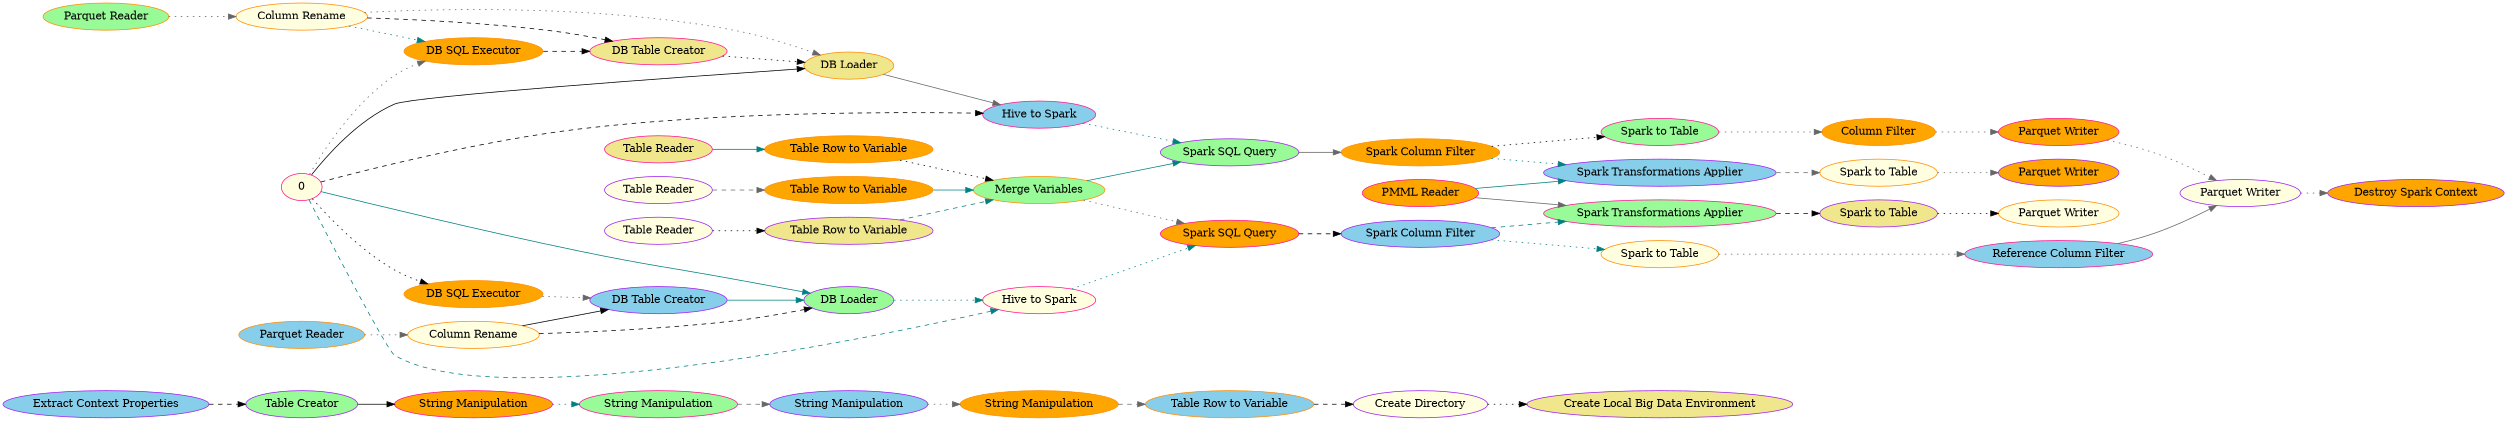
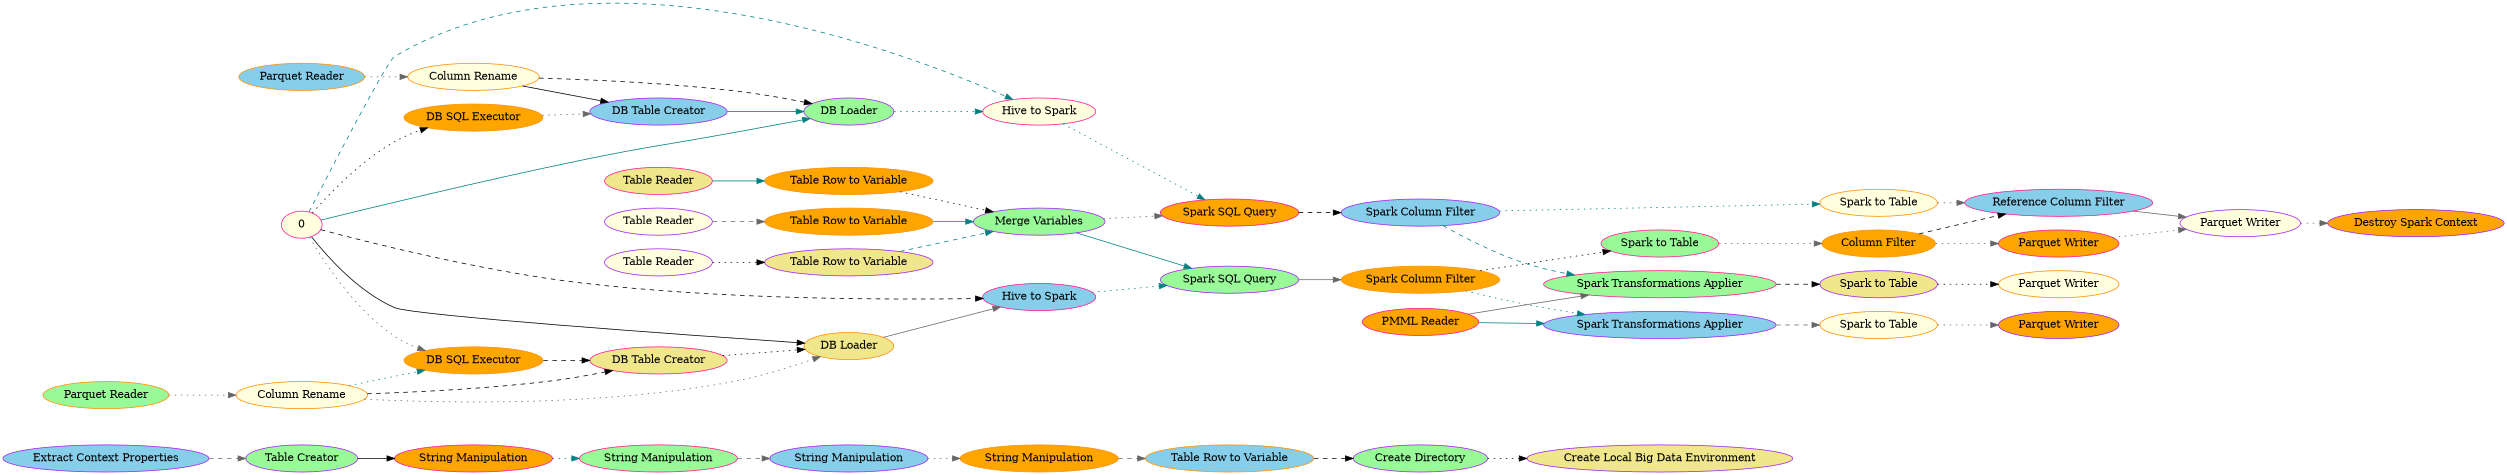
node "Merge Variables": color darkorange -> purple
edge "Column Filter" -> "Reference Column Filter": added
edge "Extract Context Properties" -> "Table Creator": color black -> gray40
node "Create Directory": fillcolor lightyellow -> palegreen
